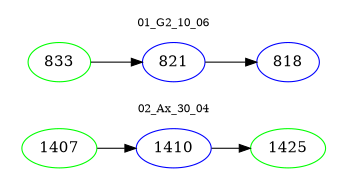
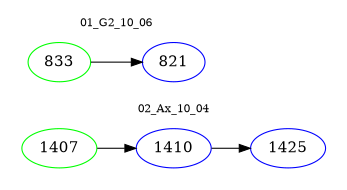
node "818": removed
cluster "02_Ax_30_04": label "02_Ax_30_04" -> "02_Ax_10_04"
node "1425": color green -> blue
